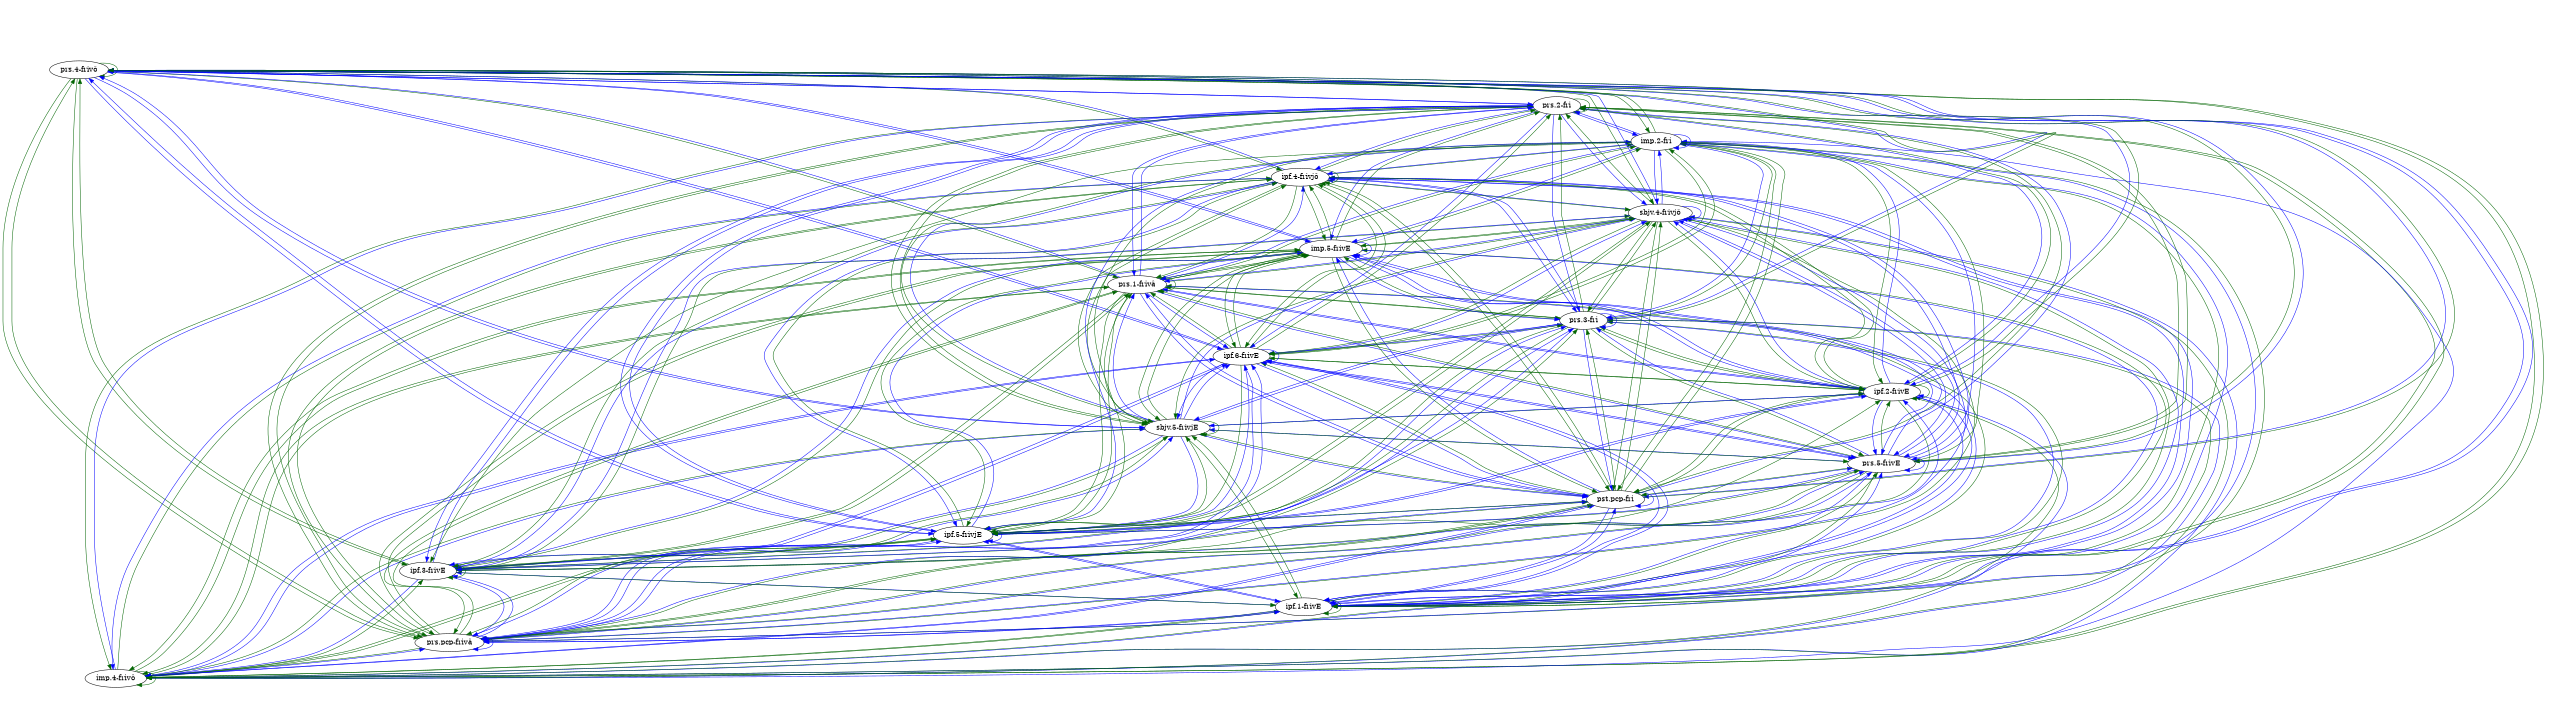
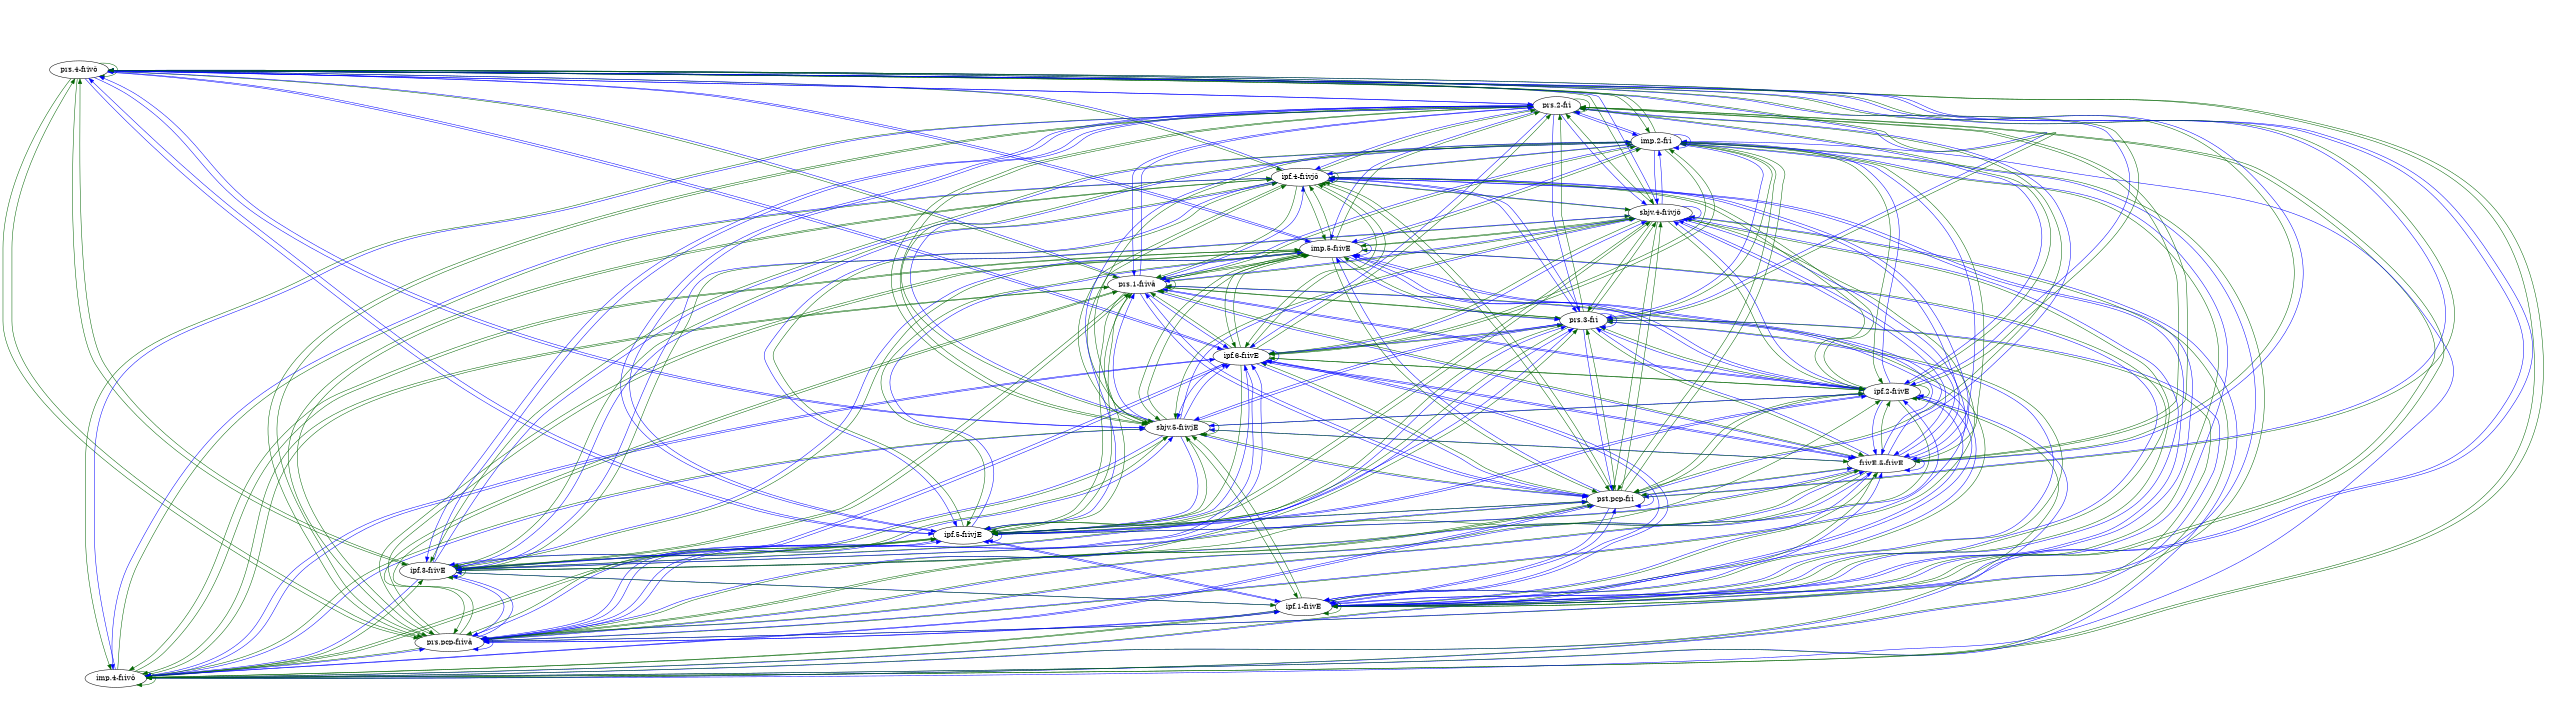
edge "ipf.3-frivE" -> "imp.2-fri": added
edge "prs.3-fri" -> "ipf.2-frivE": color darkgreen -> blue
node "prs.5-frivE": label "prs.5-frivE" -> "frivE.5-frivE"
